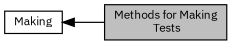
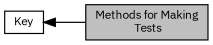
node "Making": label "Making" -> "Key"
